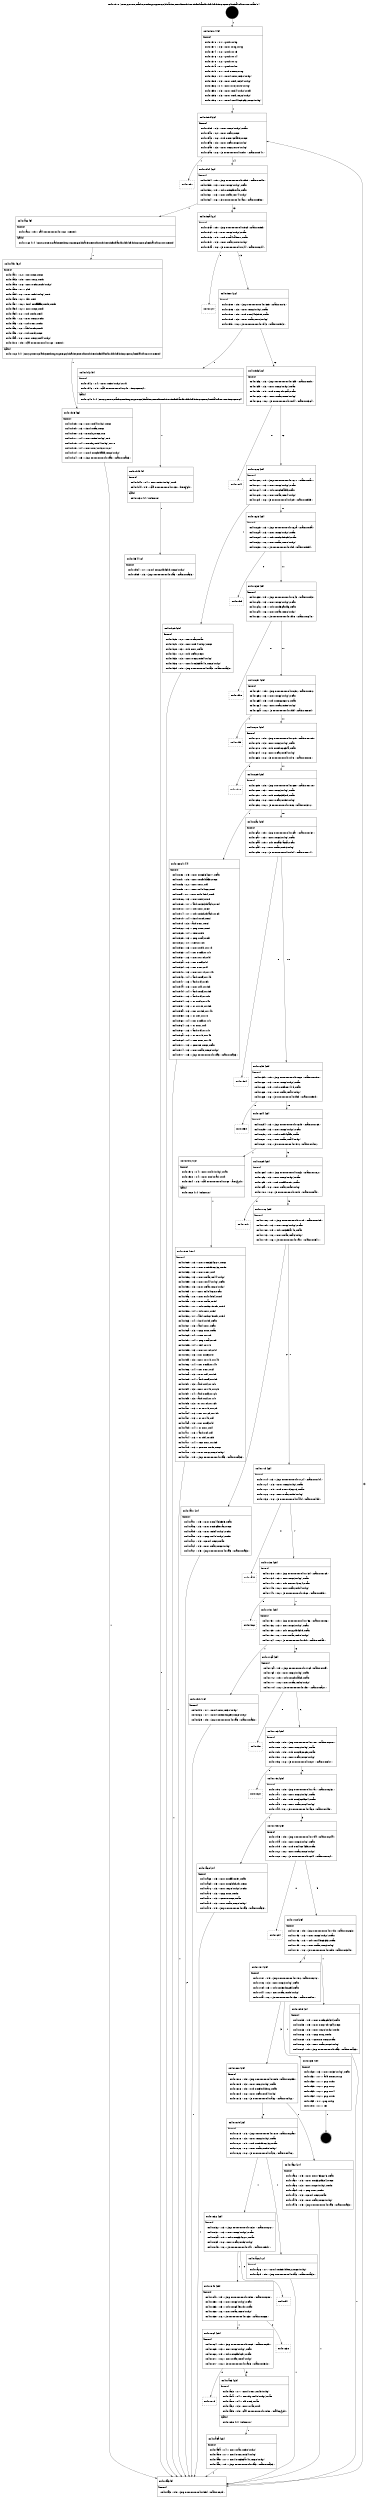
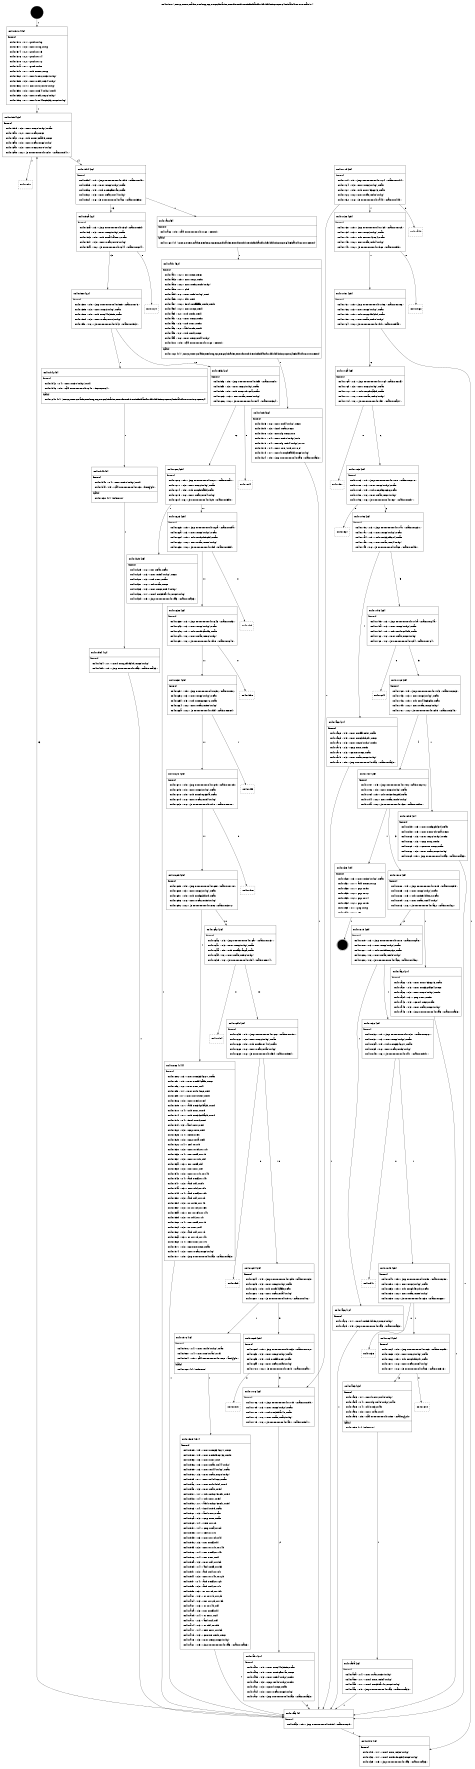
edge "0x401706 [25]" -> "0x40171f [25]": reversed
edge "0x401f1b [19]" -> "0x401fa3 [5]": reversed
